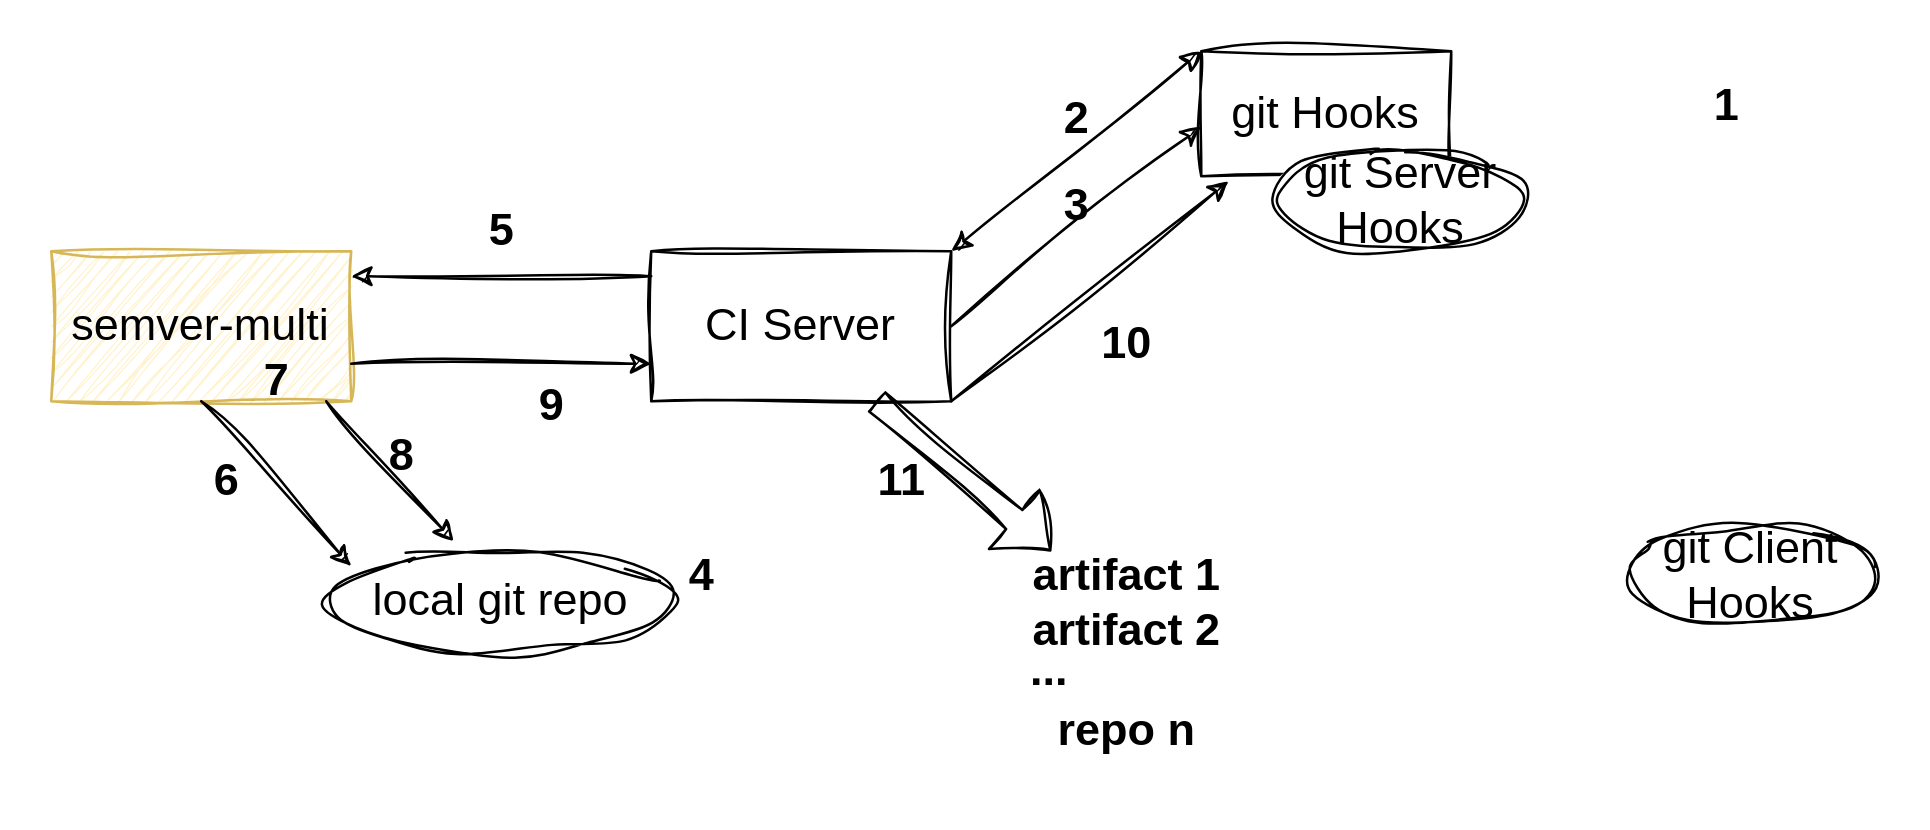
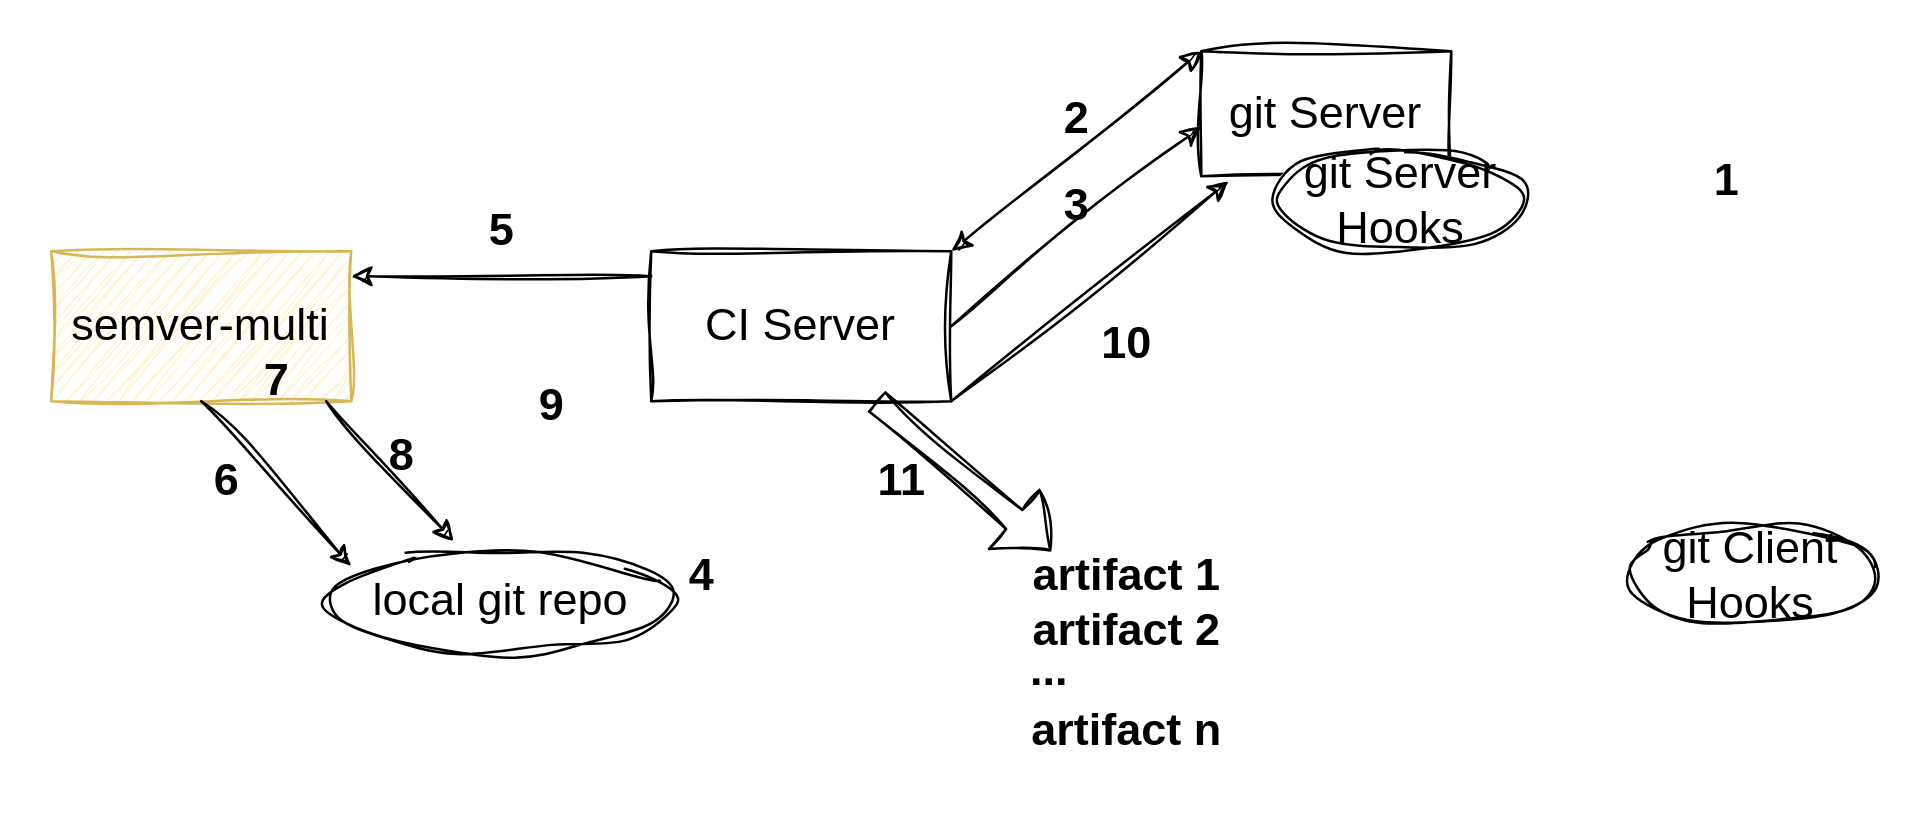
node "1": moved (1726, 101) -> (1726, 176)
node "git Hooks": label "git Hooks" -> "git Server"
edge "semver-multi" -> "CI Server": removed
node "repo n": label "repo n" -> "artifact n"
